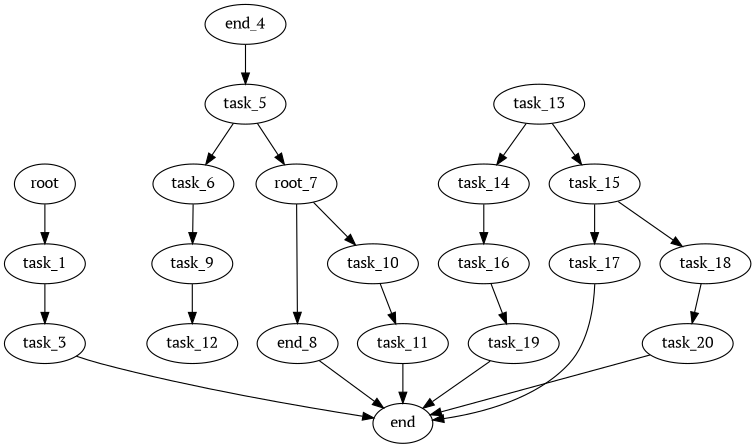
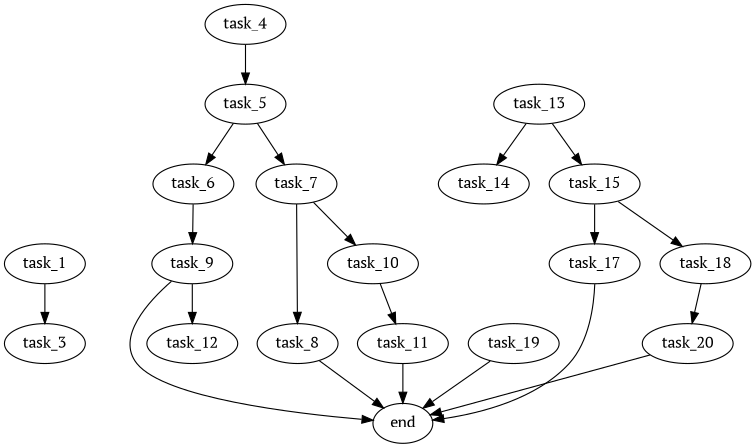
node "end_4": label "end_4" -> "task_4"
node "root": removed
node "root_7": label "root_7" -> "task_7"
node "task_16": removed
node "end_8": label "end_8" -> "task_8"
edge "task_3" -> "end": now "task_9" -> "end"
